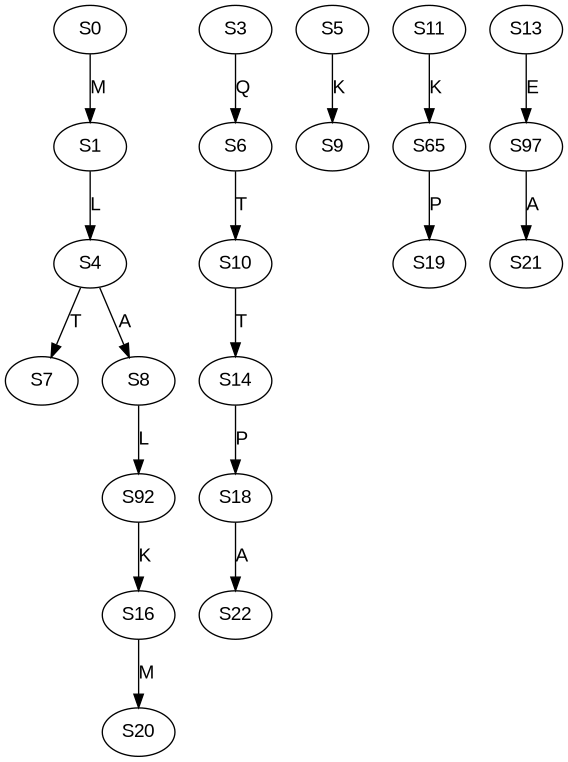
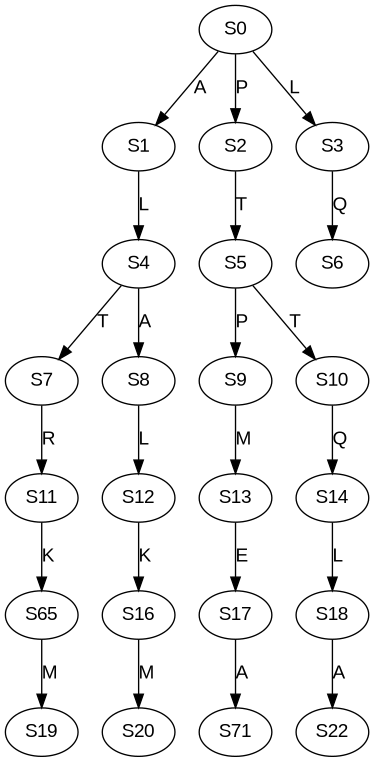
edge "S0" -> "S3": added, label "L"
edge "S0" -> "S1": label "M" -> "A"
edge "S5" -> "S9": label "K" -> "P"
node "S2": added
node "S97": label "S97" -> "S17"
edge "S6" -> "S10": now "S5" -> "S10"
edge "S65" -> "S19": label "P" -> "M"
node "S21": label "S21" -> "S71"
edge "S10" -> "S14": label "T" -> "Q"
edge "S7" -> "S11": added, label "R"
edge "S9" -> "S13": added, label "M"
edge "S14" -> "S18": label "P" -> "L"
node "S92": label "S92" -> "S12"
